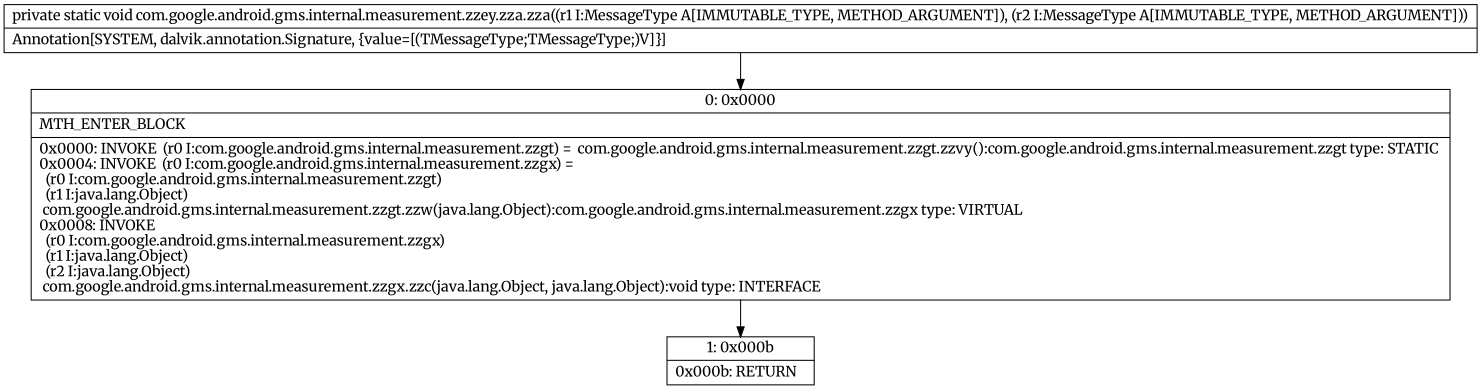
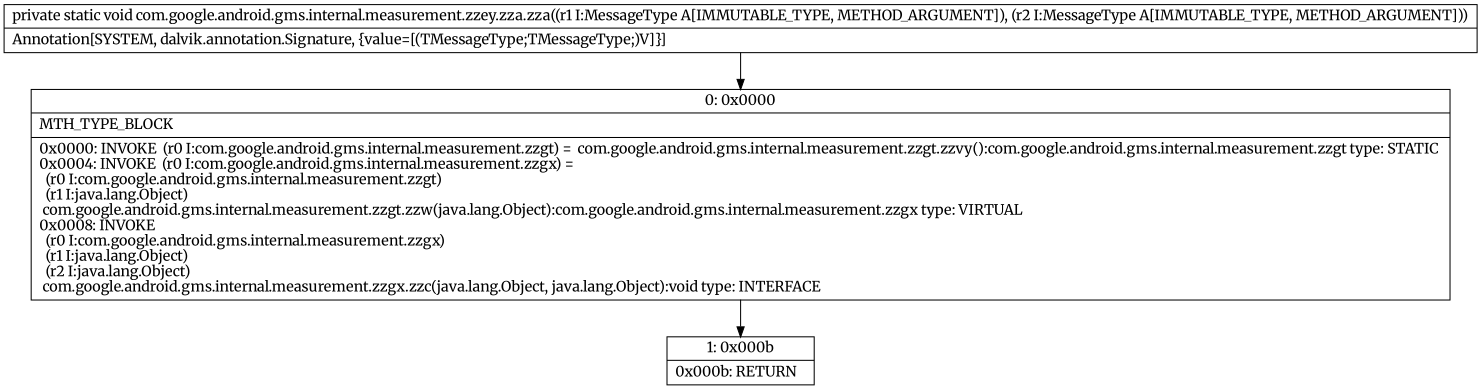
node "0: 0x0000": text "MTH_ENTER_BLOCK" -> "MTH_TYPE_BLOCK"
